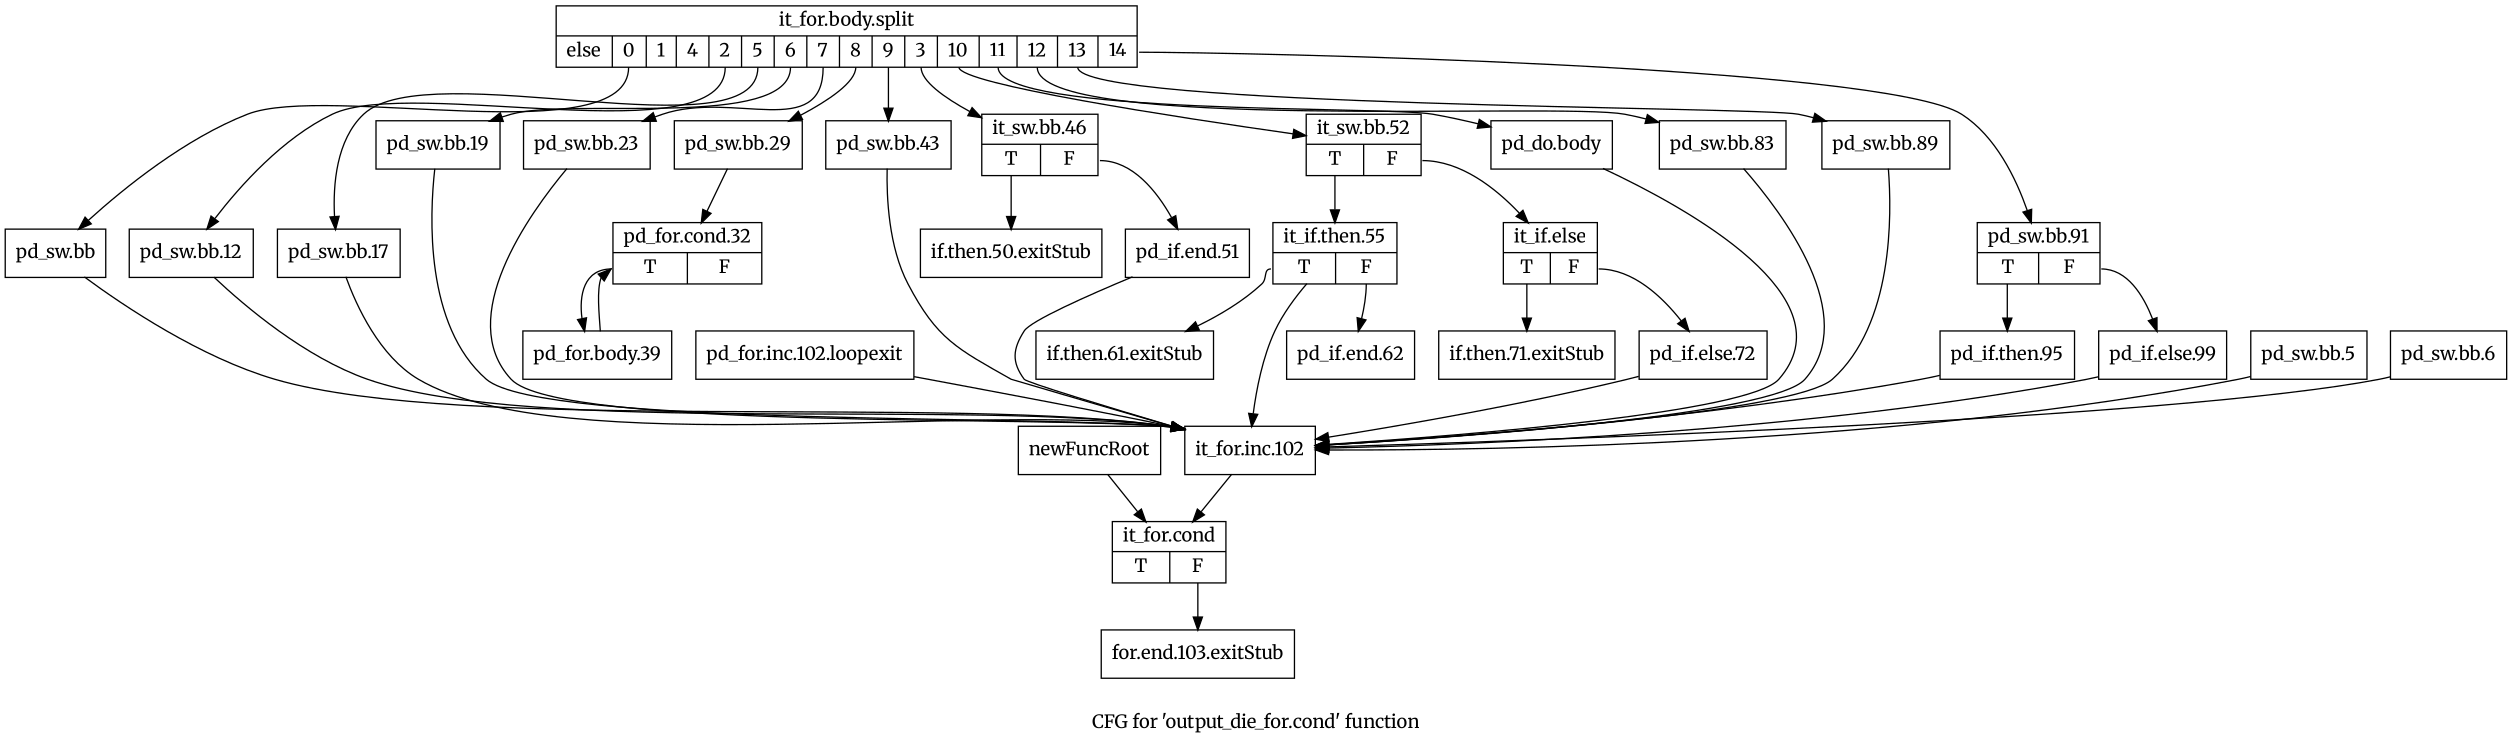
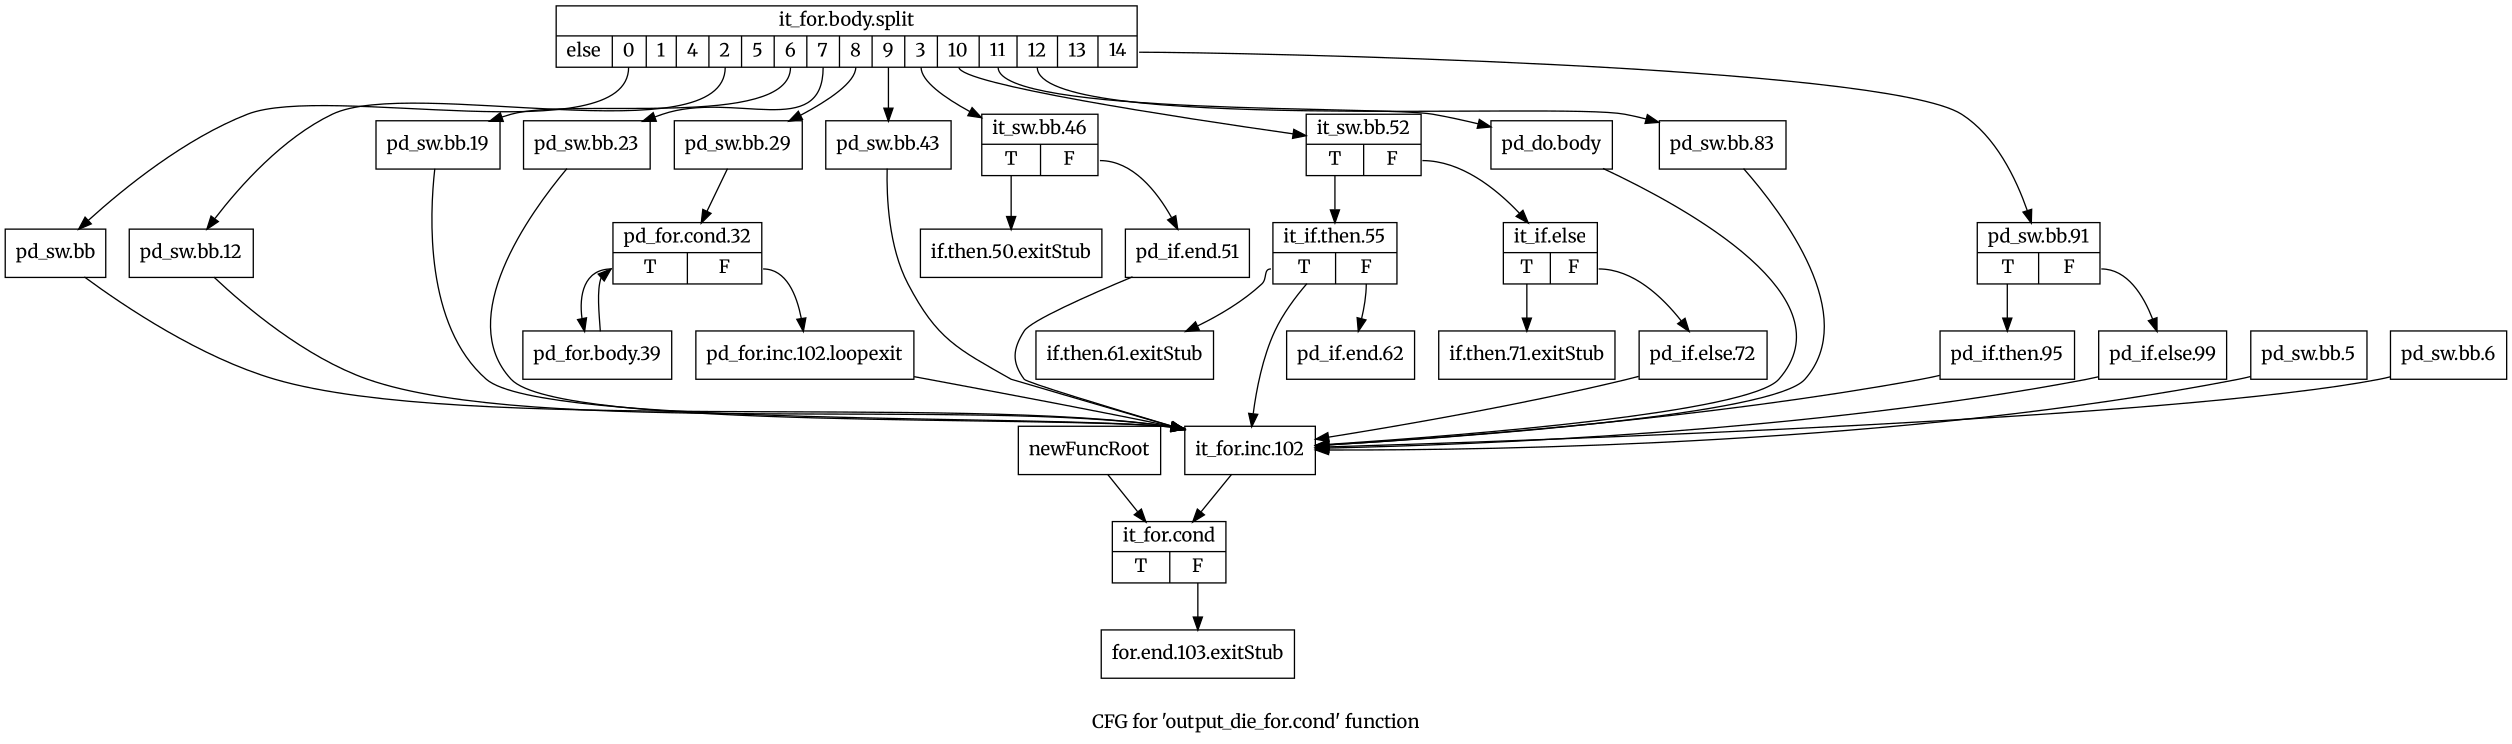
node "pd_sw.bb.89": removed
node "pd_sw.bb.17": removed
edge "pd_for.cond.32" -> "pd_for.inc.102.loopexit": added
